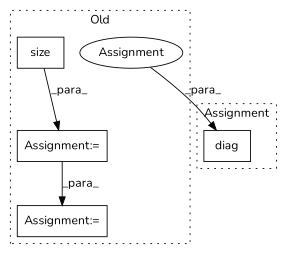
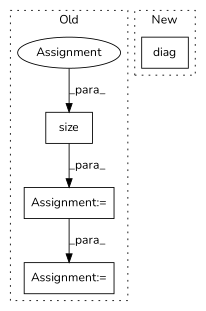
edge "Assignment" -> "diag": now "Assignment" -> "size"
cluster "Assignment": label "Assignment" -> "New"
